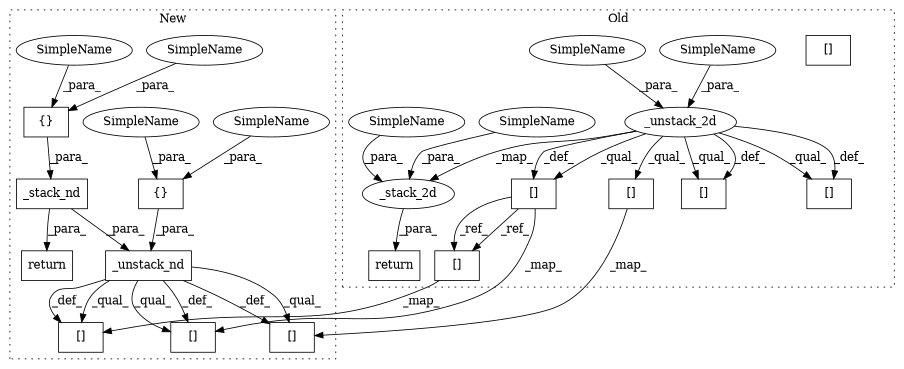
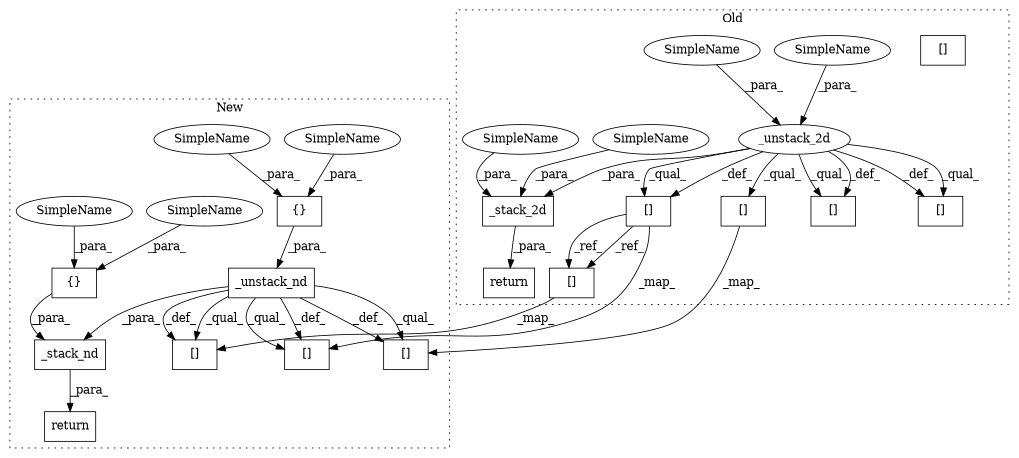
edge "_unstack_2d" -> "_stack_2d": label "_map_" -> "_para_"
node "_stack_2d": shape ellipse -> box
edge "_stack_nd" -> "_unstack_nd": reversed
